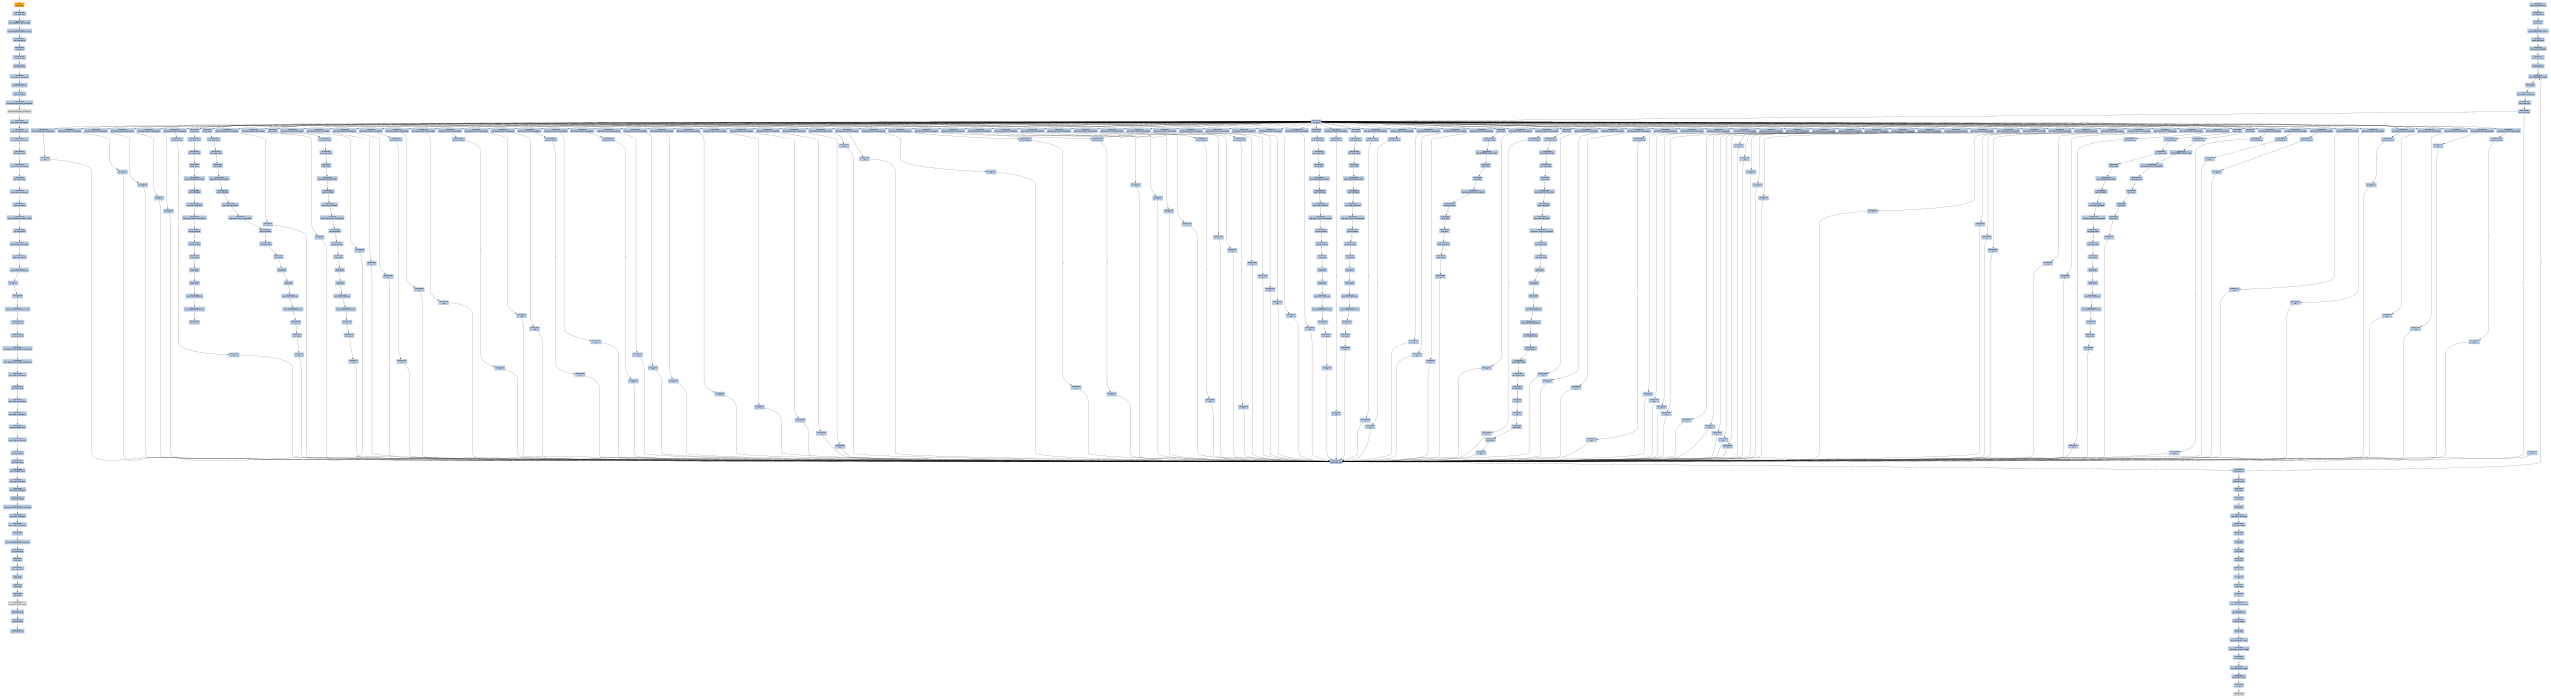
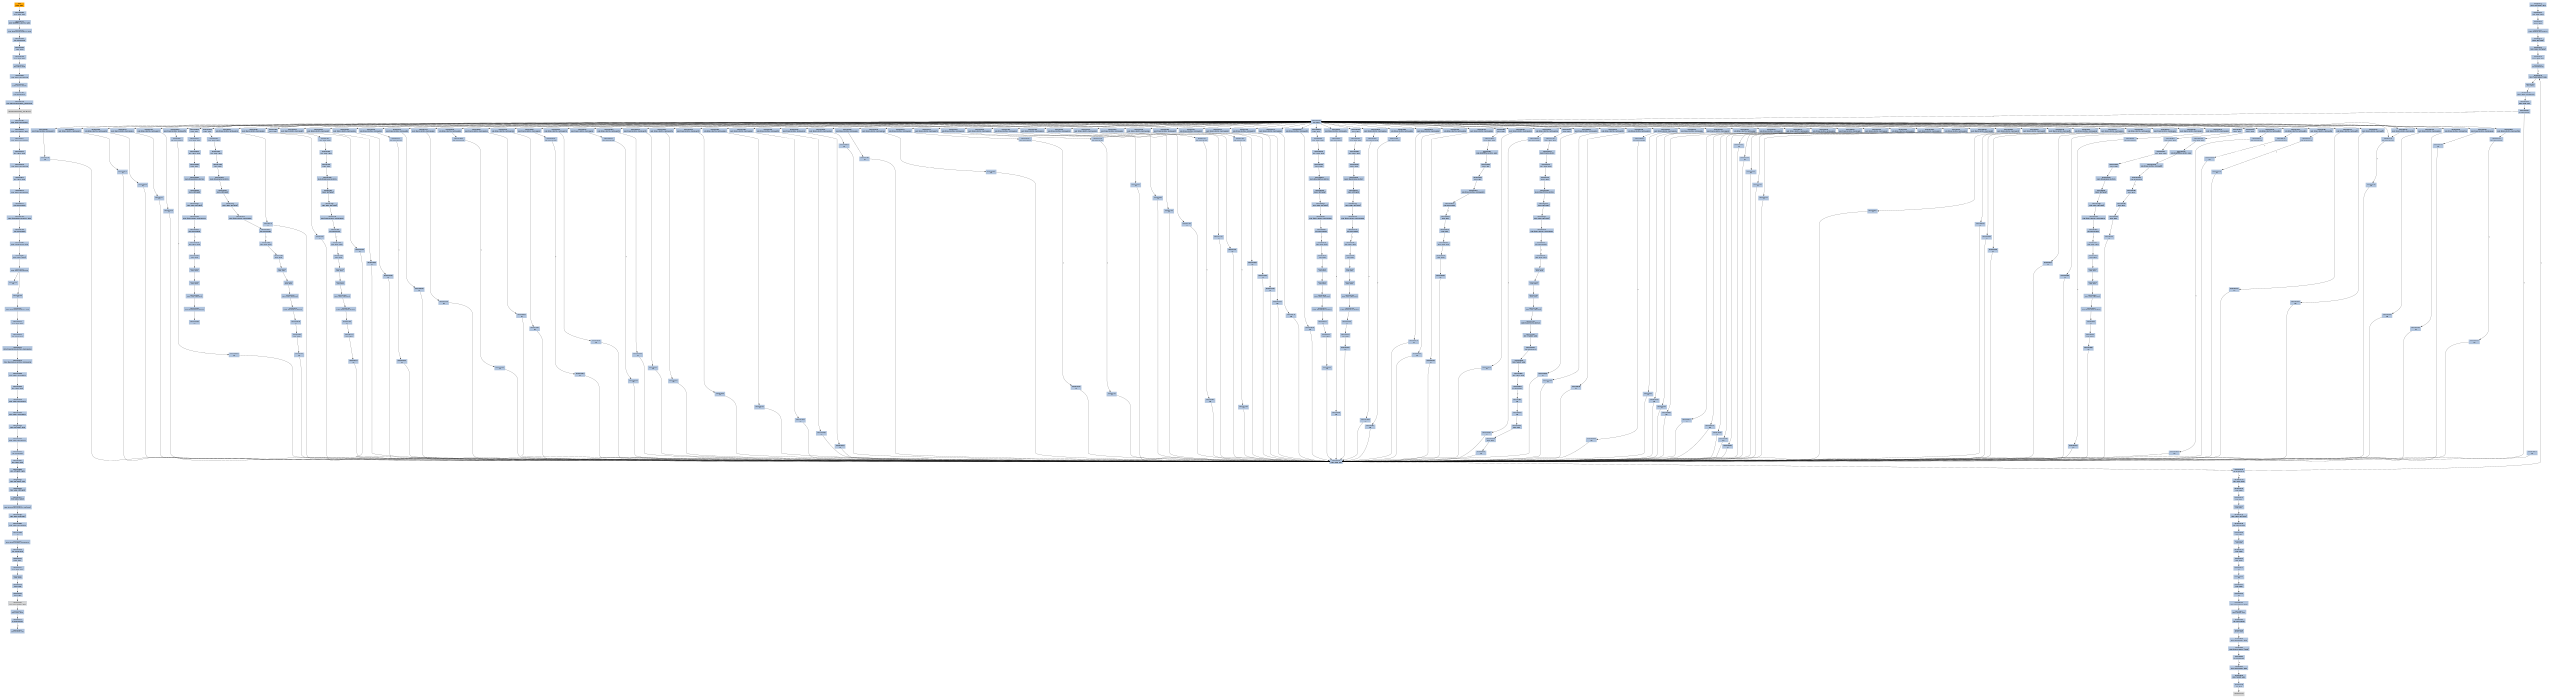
edge "0x00403c4a call %eax" -> "0x00463da4 pushl %ebp": now "0x00403c4a call %eax" -> "0x00465743 jae 0x00465762"
edge "0x004058fd ret" -> "0x004060ea ret": now "0x004058f8 movl %eax, 0x0046b038" -> "0x004060ea ret"
